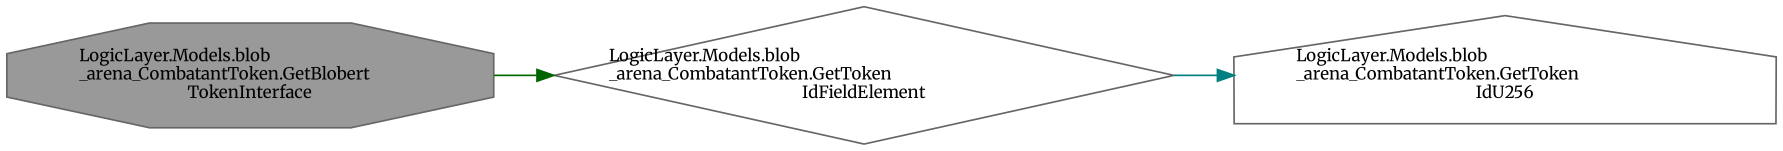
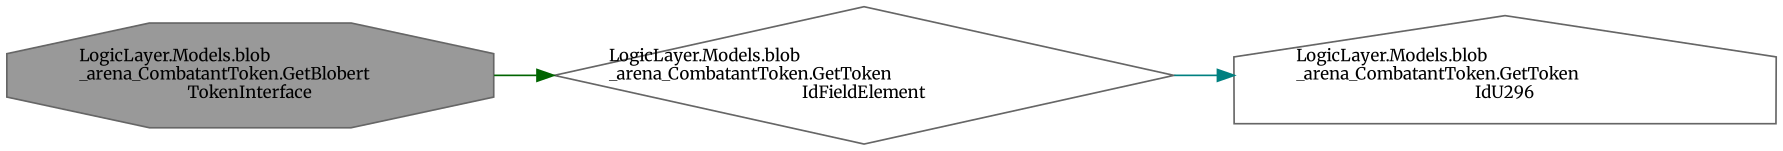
node "LogicLayer.Models.blob _arena_CombatantToken.GetToken IdU256": label "LogicLayer.Models.blob _arena_CombatantToken.GetToken IdU256" -> "LogicLayer.Models.blob _arena_CombatantToken.GetToken IdU296"
